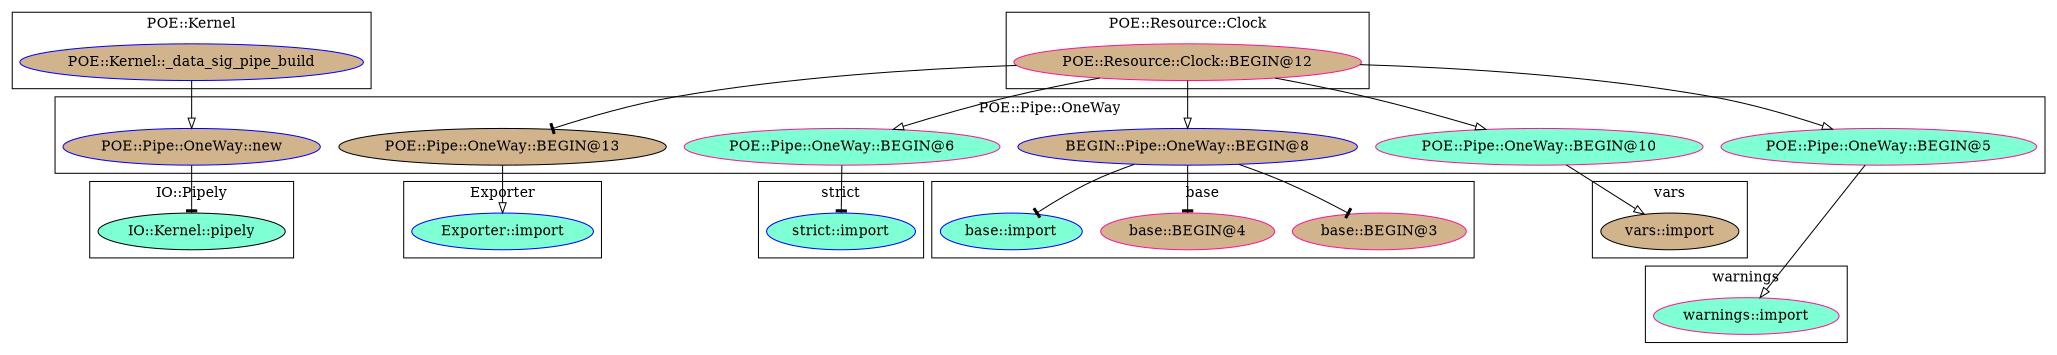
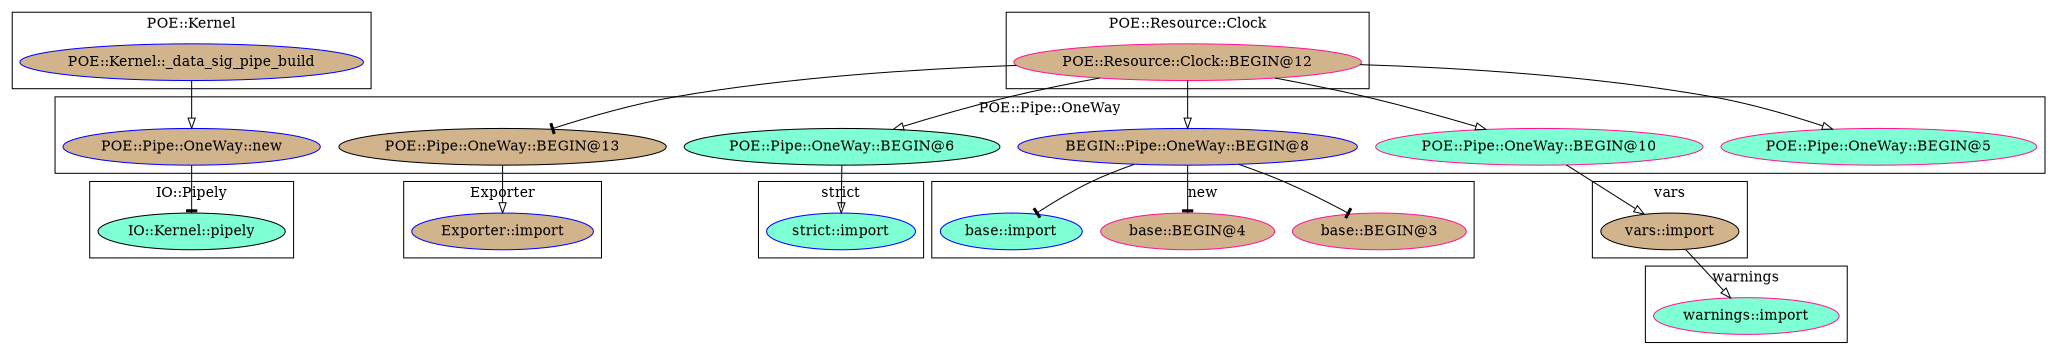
node "POE::Pipe::OneWay::BEGIN@6": color deeppink -> black
edge "POE::Pipe::OneWay::BEGIN@6" -> "strict::import": arrowhead tee -> onormal
cluster "base": label "base" -> "new"
edge "POE::Pipe::OneWay::BEGIN@5" -> "warnings::import": now "vars::import" -> "warnings::import"
node "Exporter::import": fillcolor aquamarine -> tan
